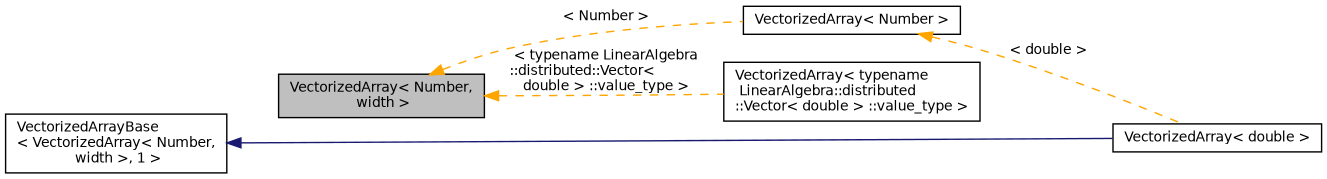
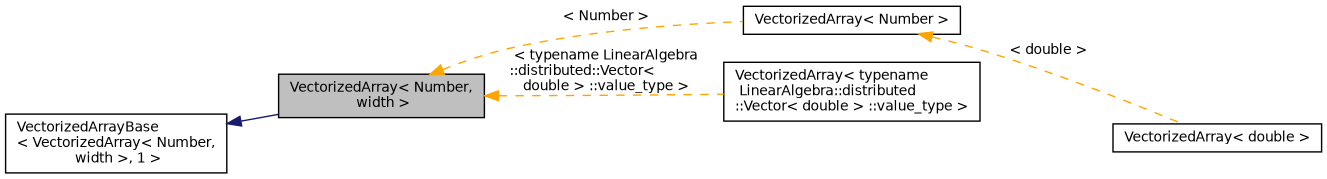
edge "VectorizedArray< double >" -> "VectorizedArrayBase < VectorizedArray< Number, width >, 1 >": now "VectorizedArray< Number, width >" -> "VectorizedArrayBase < VectorizedArray< Number, width >, 1 >"
